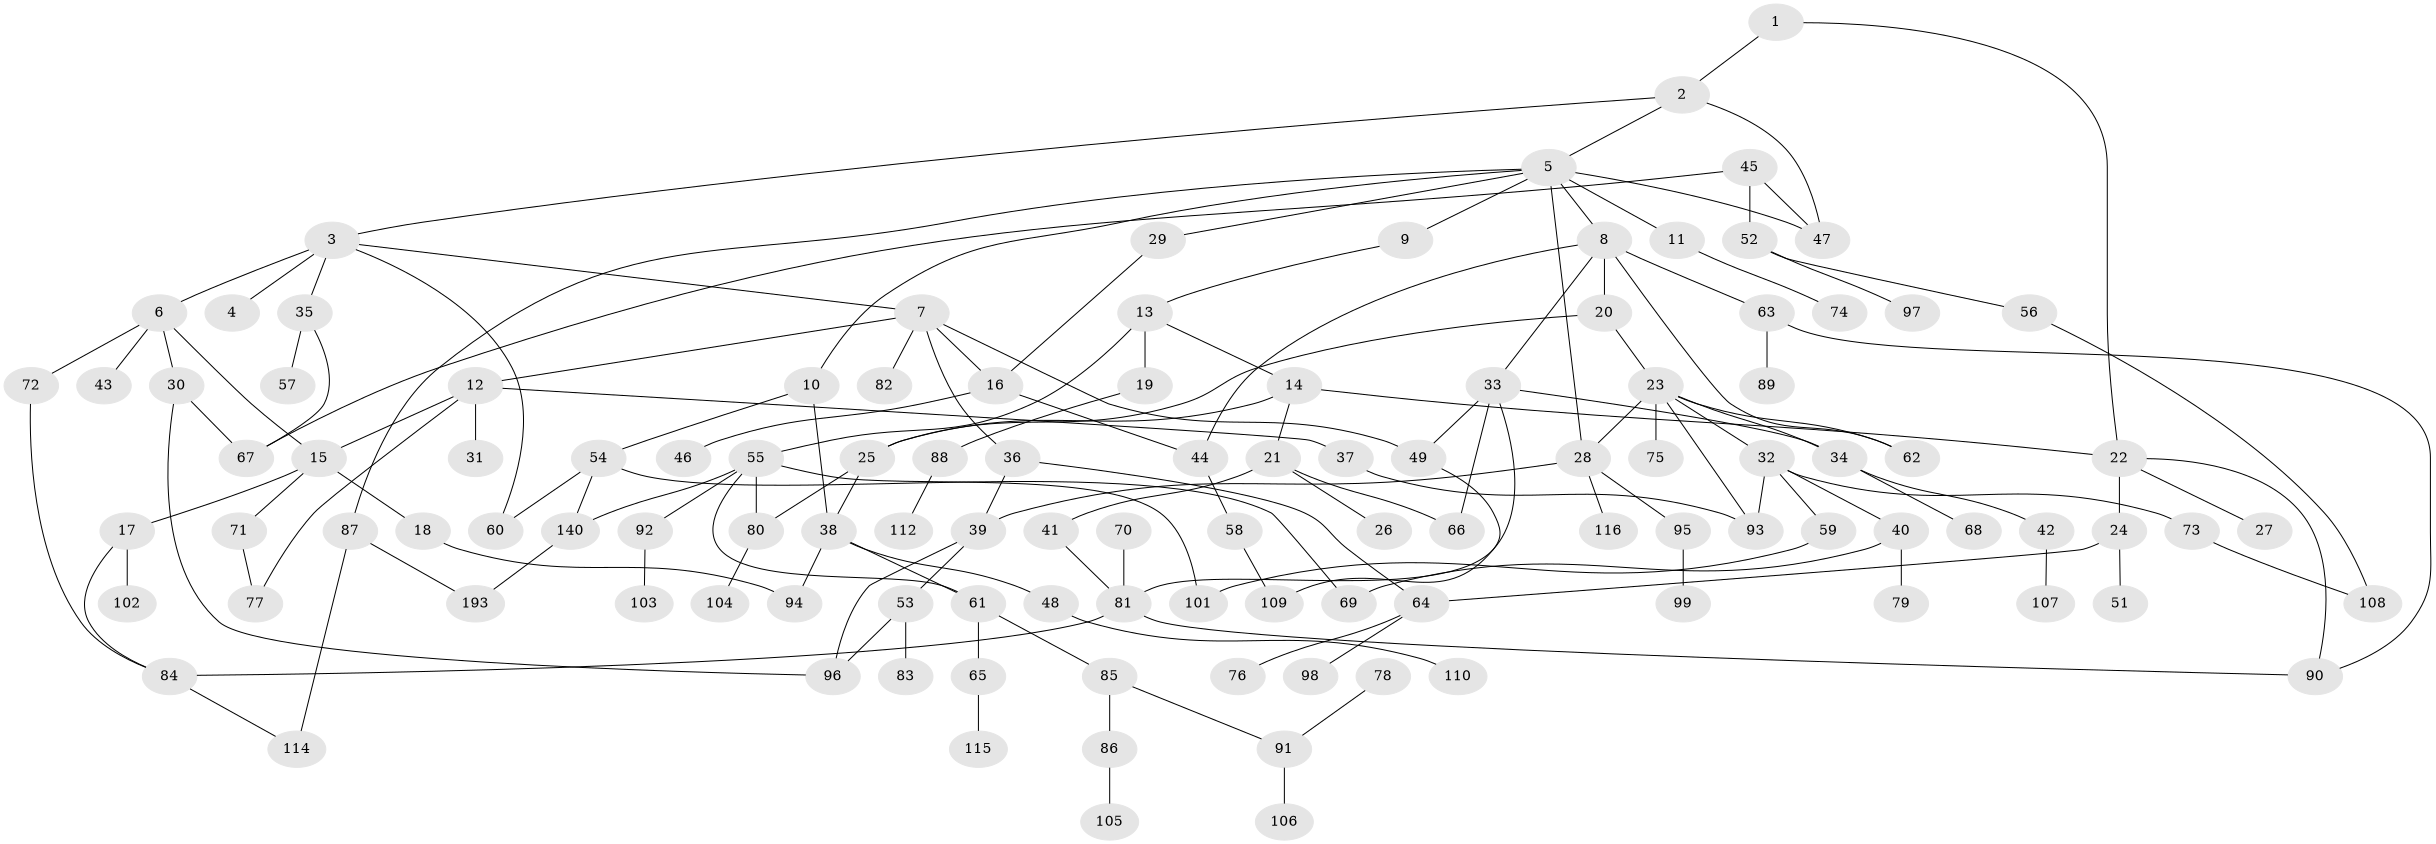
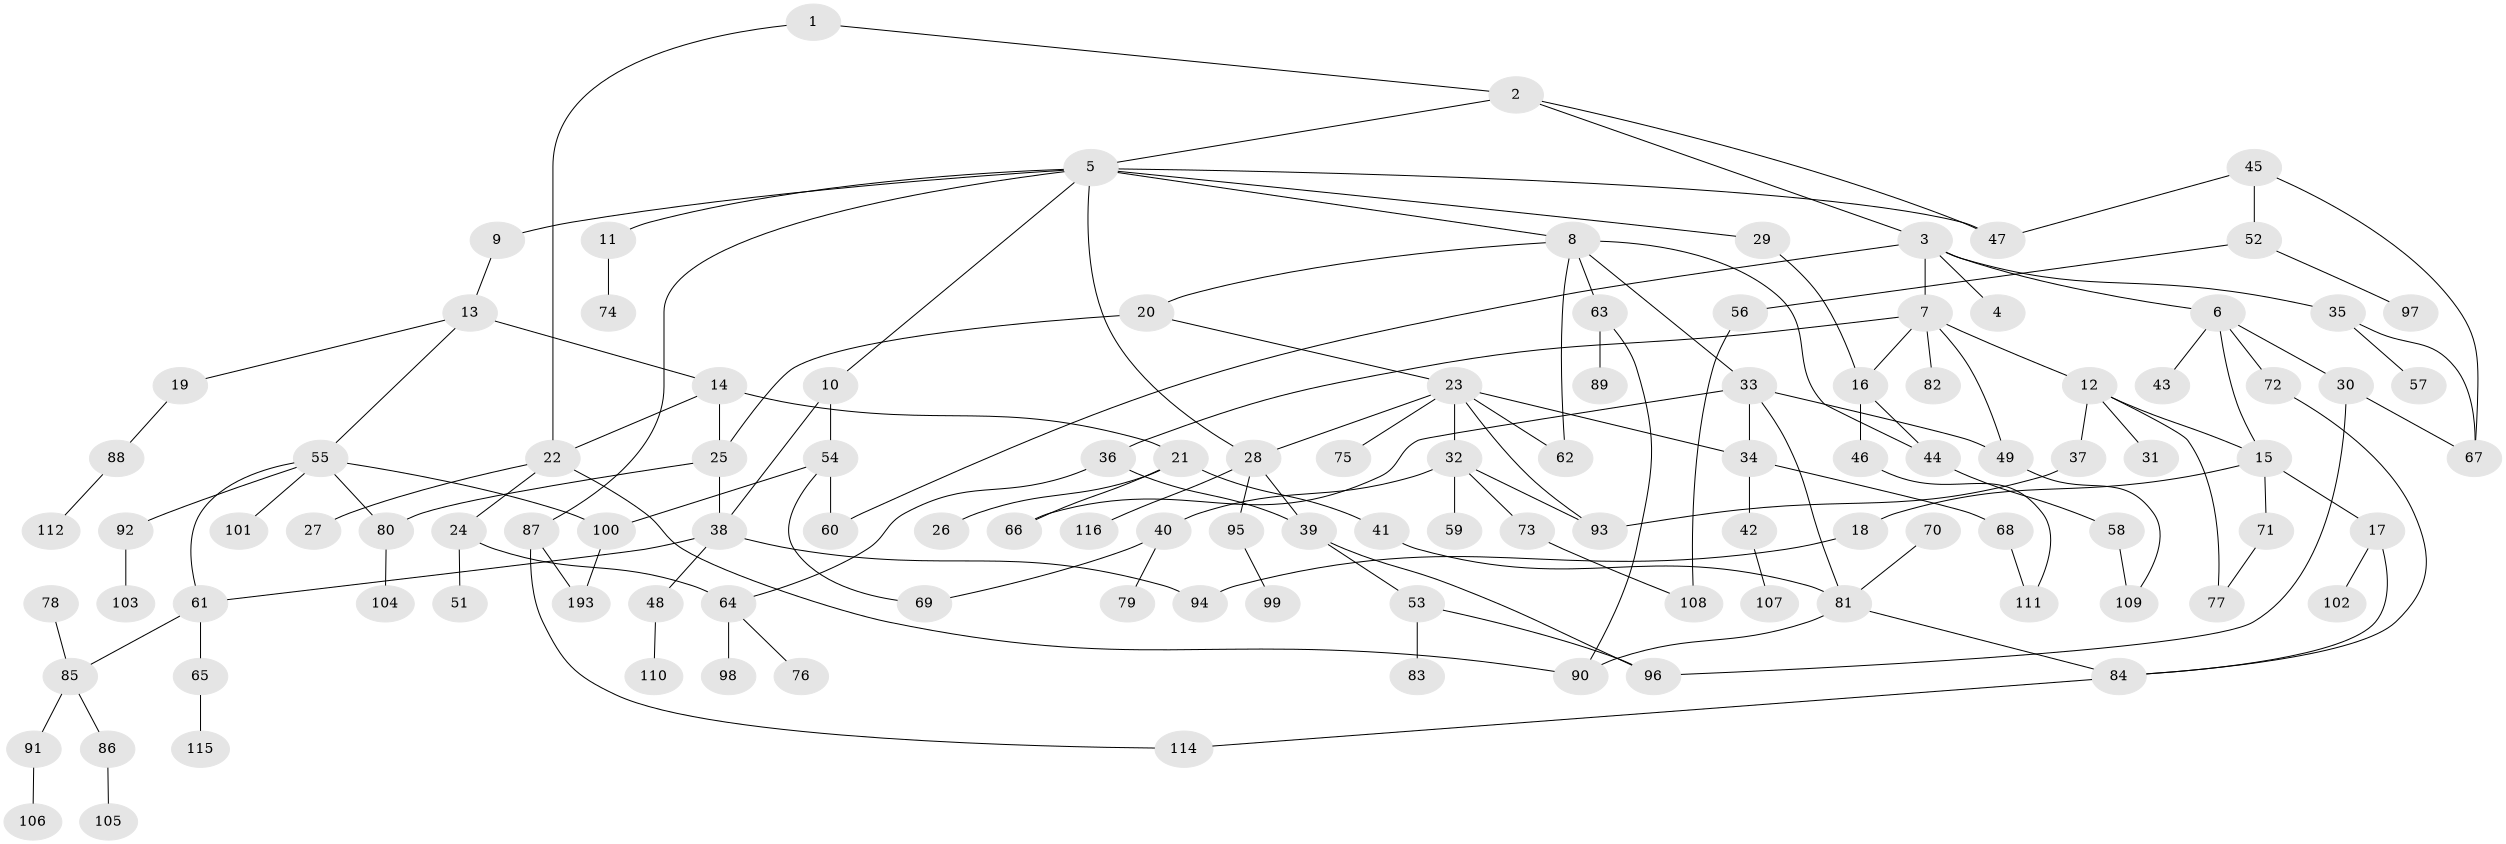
node "140": label "140" -> "100"
edge "59" -- "101": removed
node "111": added
edge "78" -- "91": now "78" -- "85"
